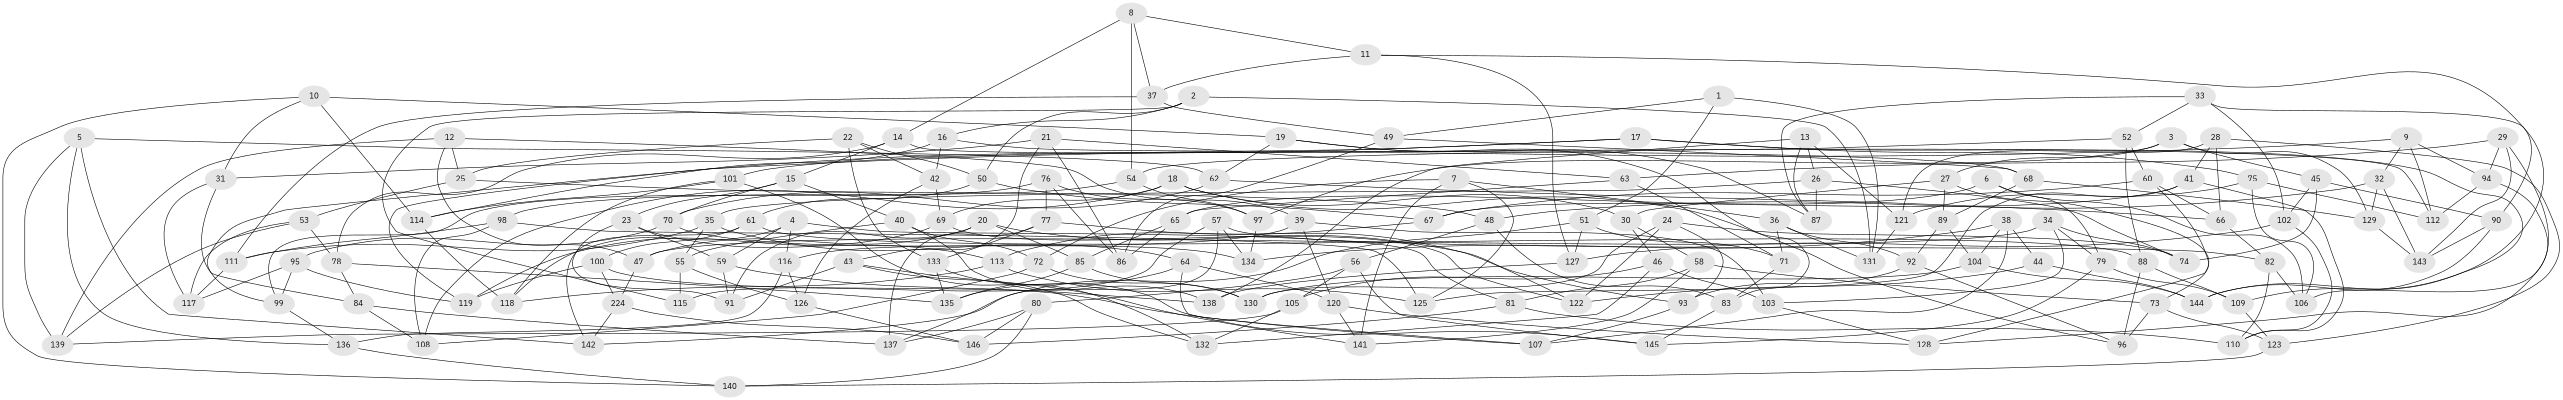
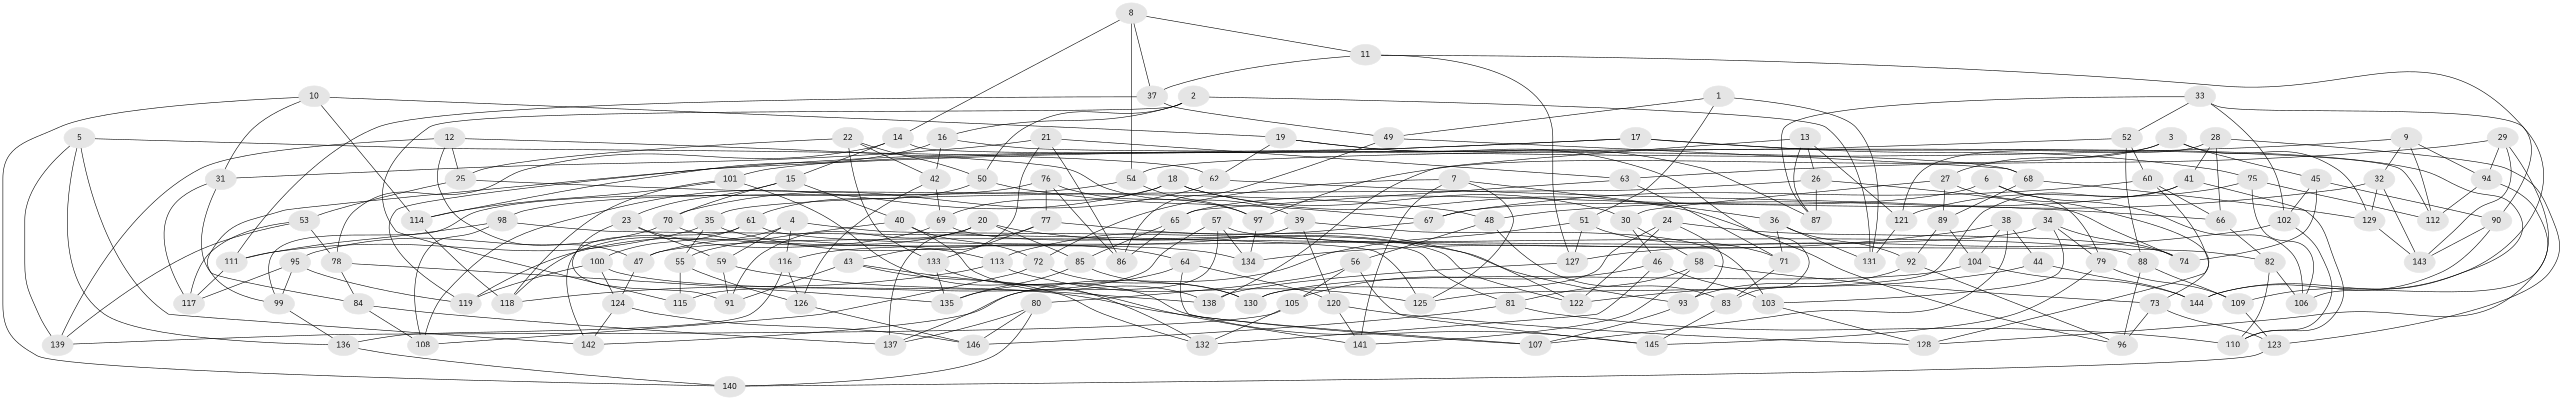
node "224": label "224" -> "124"
